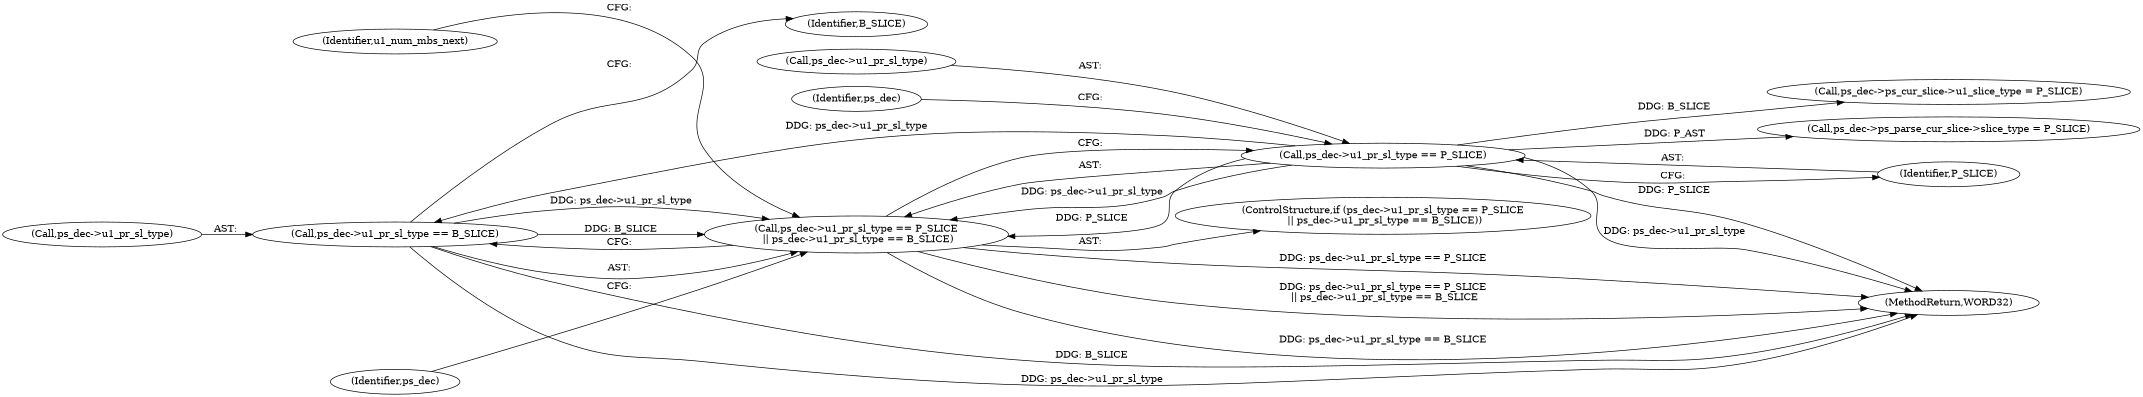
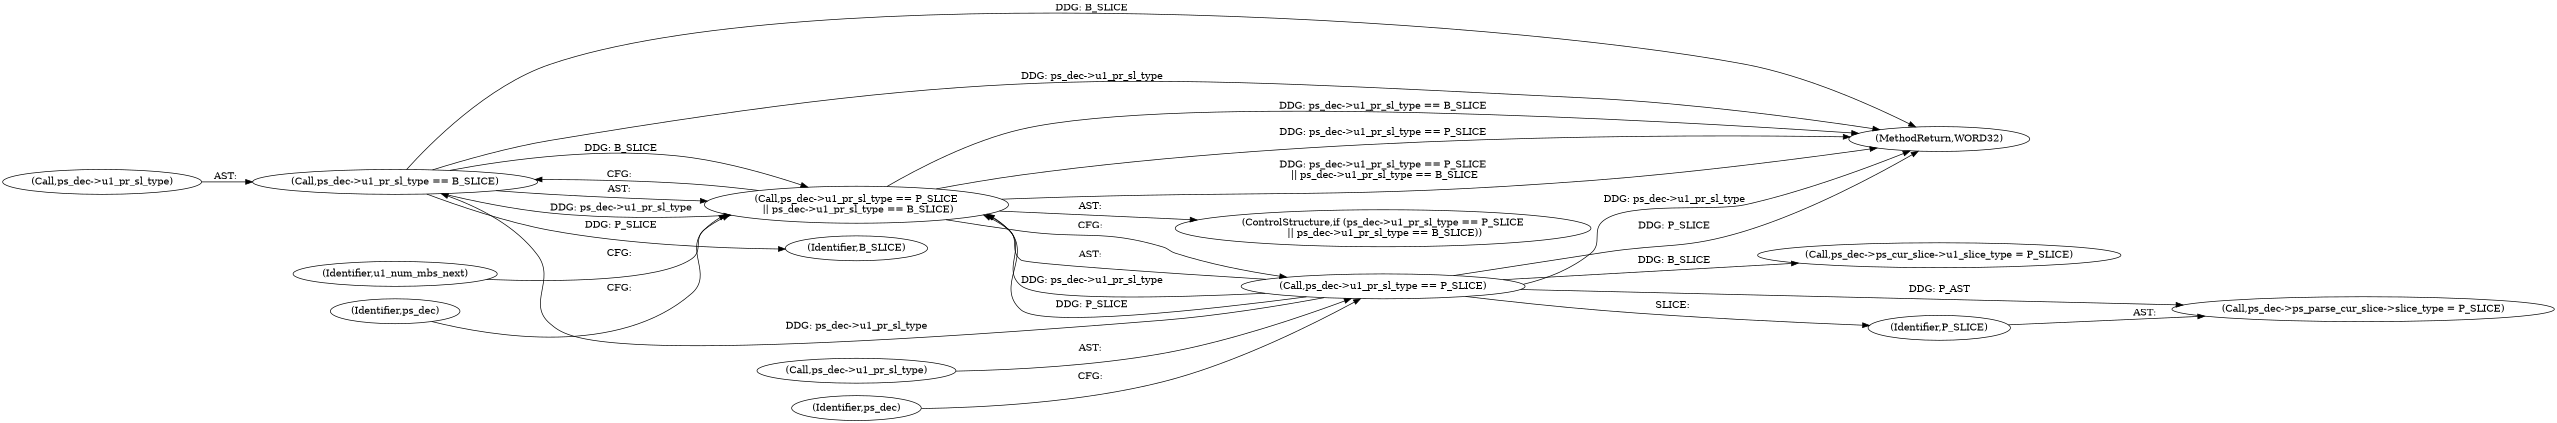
edge "(Call,ps_dec->u1_pr_sl_type == B_SLICE)" -> "(Identifier,B_SLICE)": label "CFG: " -> "DDG: P_SLICE"
edge "(Identifier,P_SLICE)" -> "(Call,ps_dec->u1_pr_sl_type == P_SLICE)": now "(Identifier,P_SLICE)" -> "(Call,ps_dec->ps_parse_cur_slice->slice_type = P_SLICE)"
edge "(Call,ps_dec->u1_pr_sl_type == P_SLICE)" -> "(Identifier,P_SLICE)": label "CFG: " -> "SLICE: "
